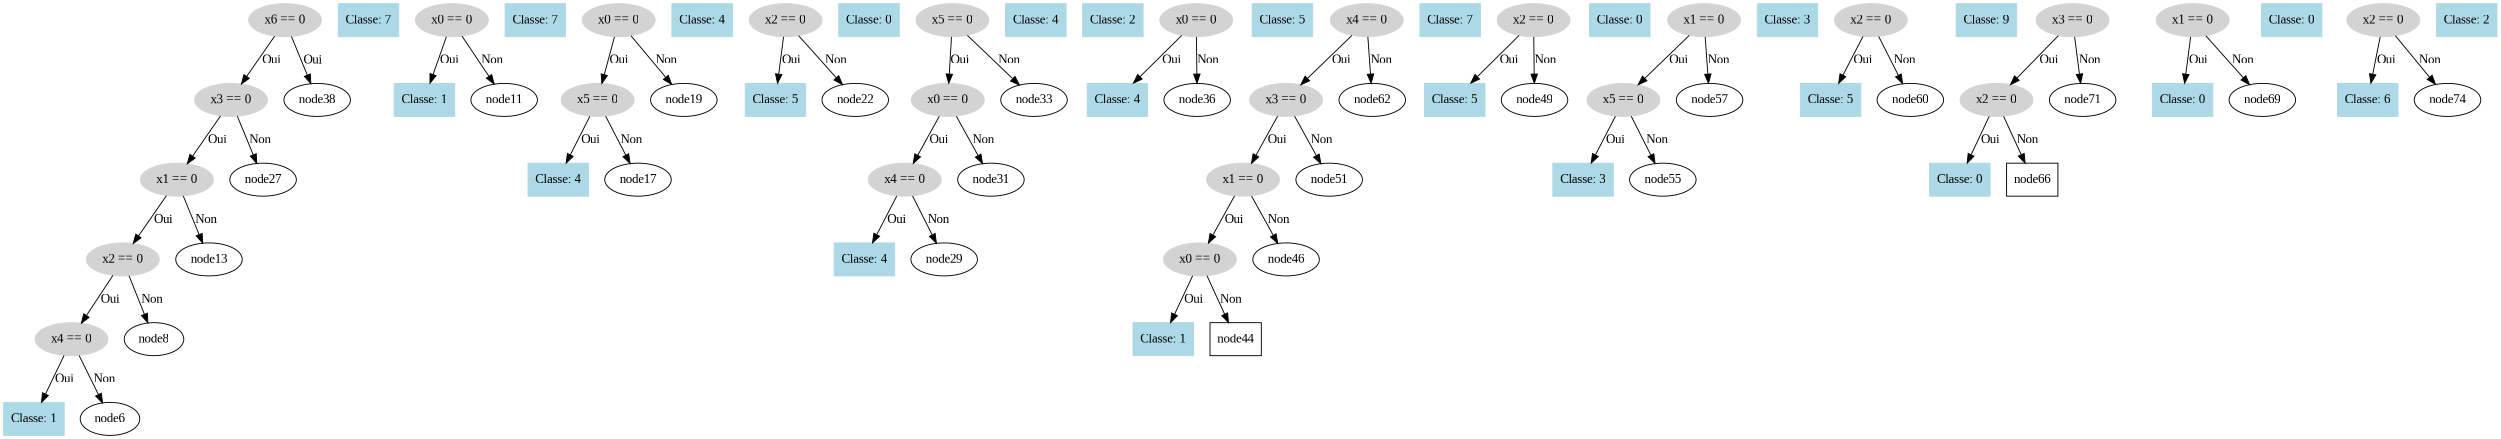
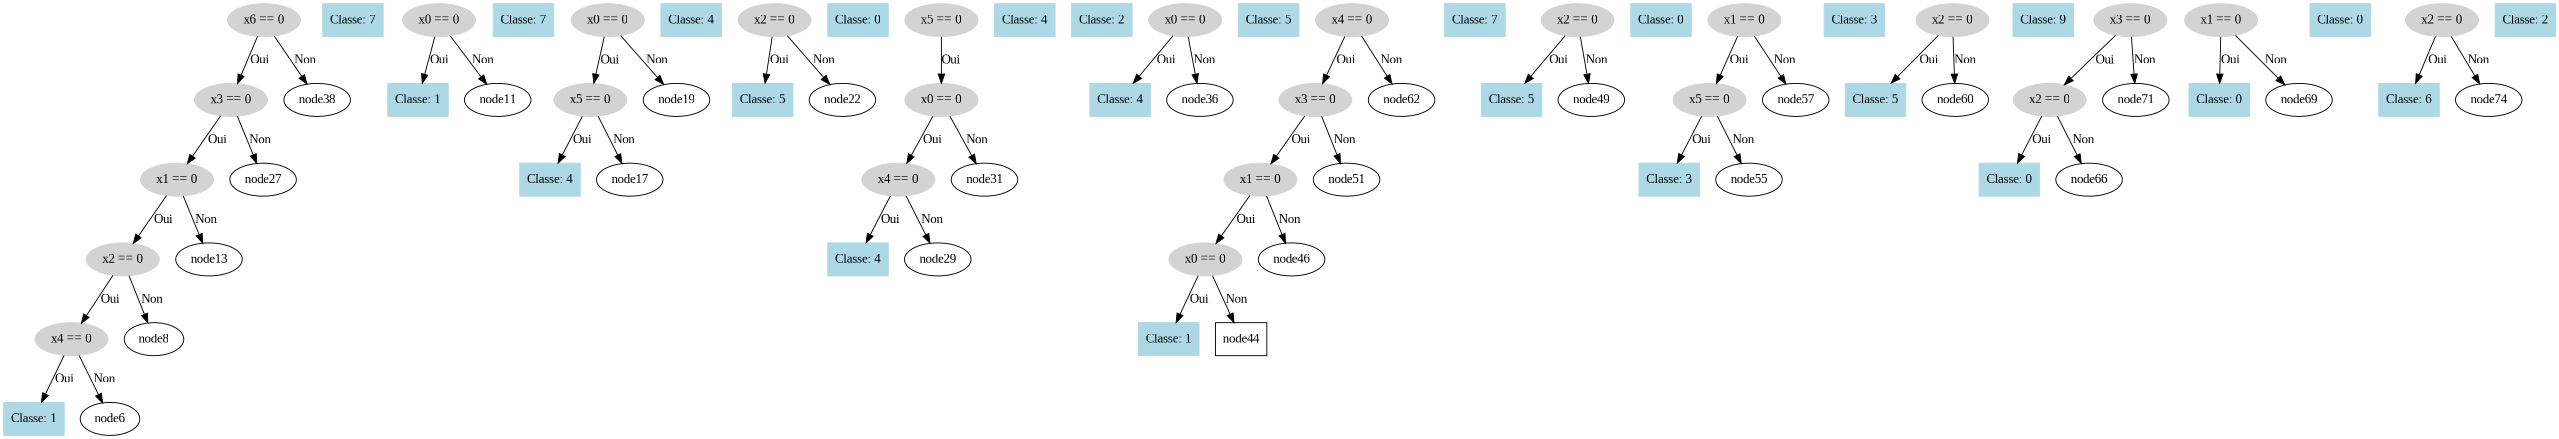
edge "x6 == 0" -> "node38": label "Oui" -> "Non"
node "node33": removed
node "node66": shape box -> ellipse
